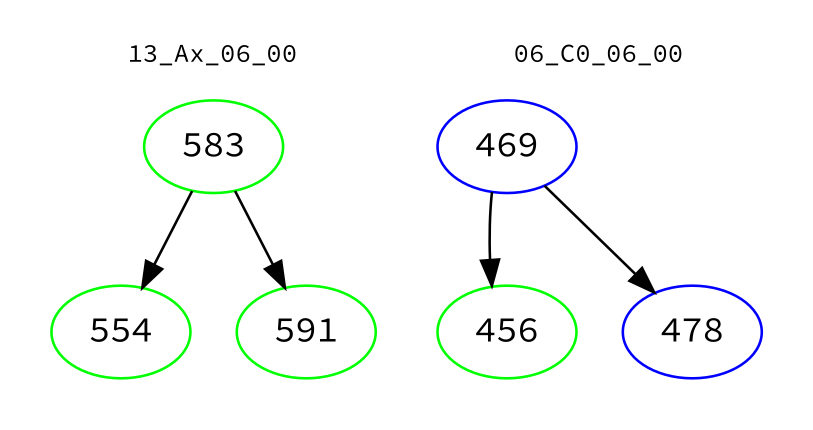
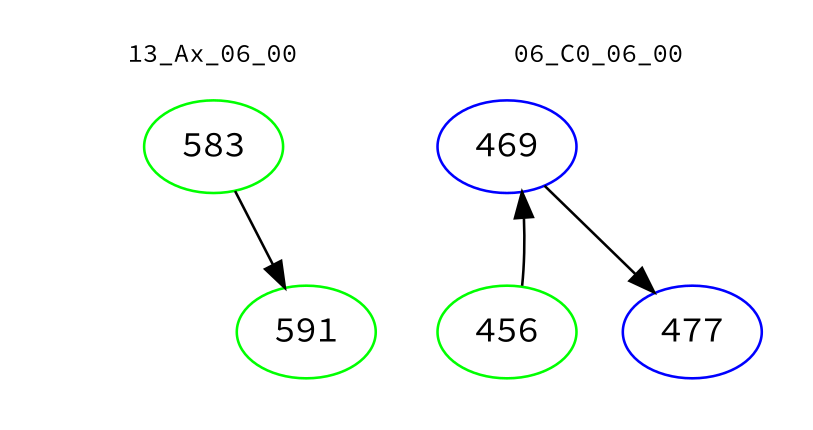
edge "469" -> "456": reversed
node "554": removed
node "478": label "478" -> "477"
